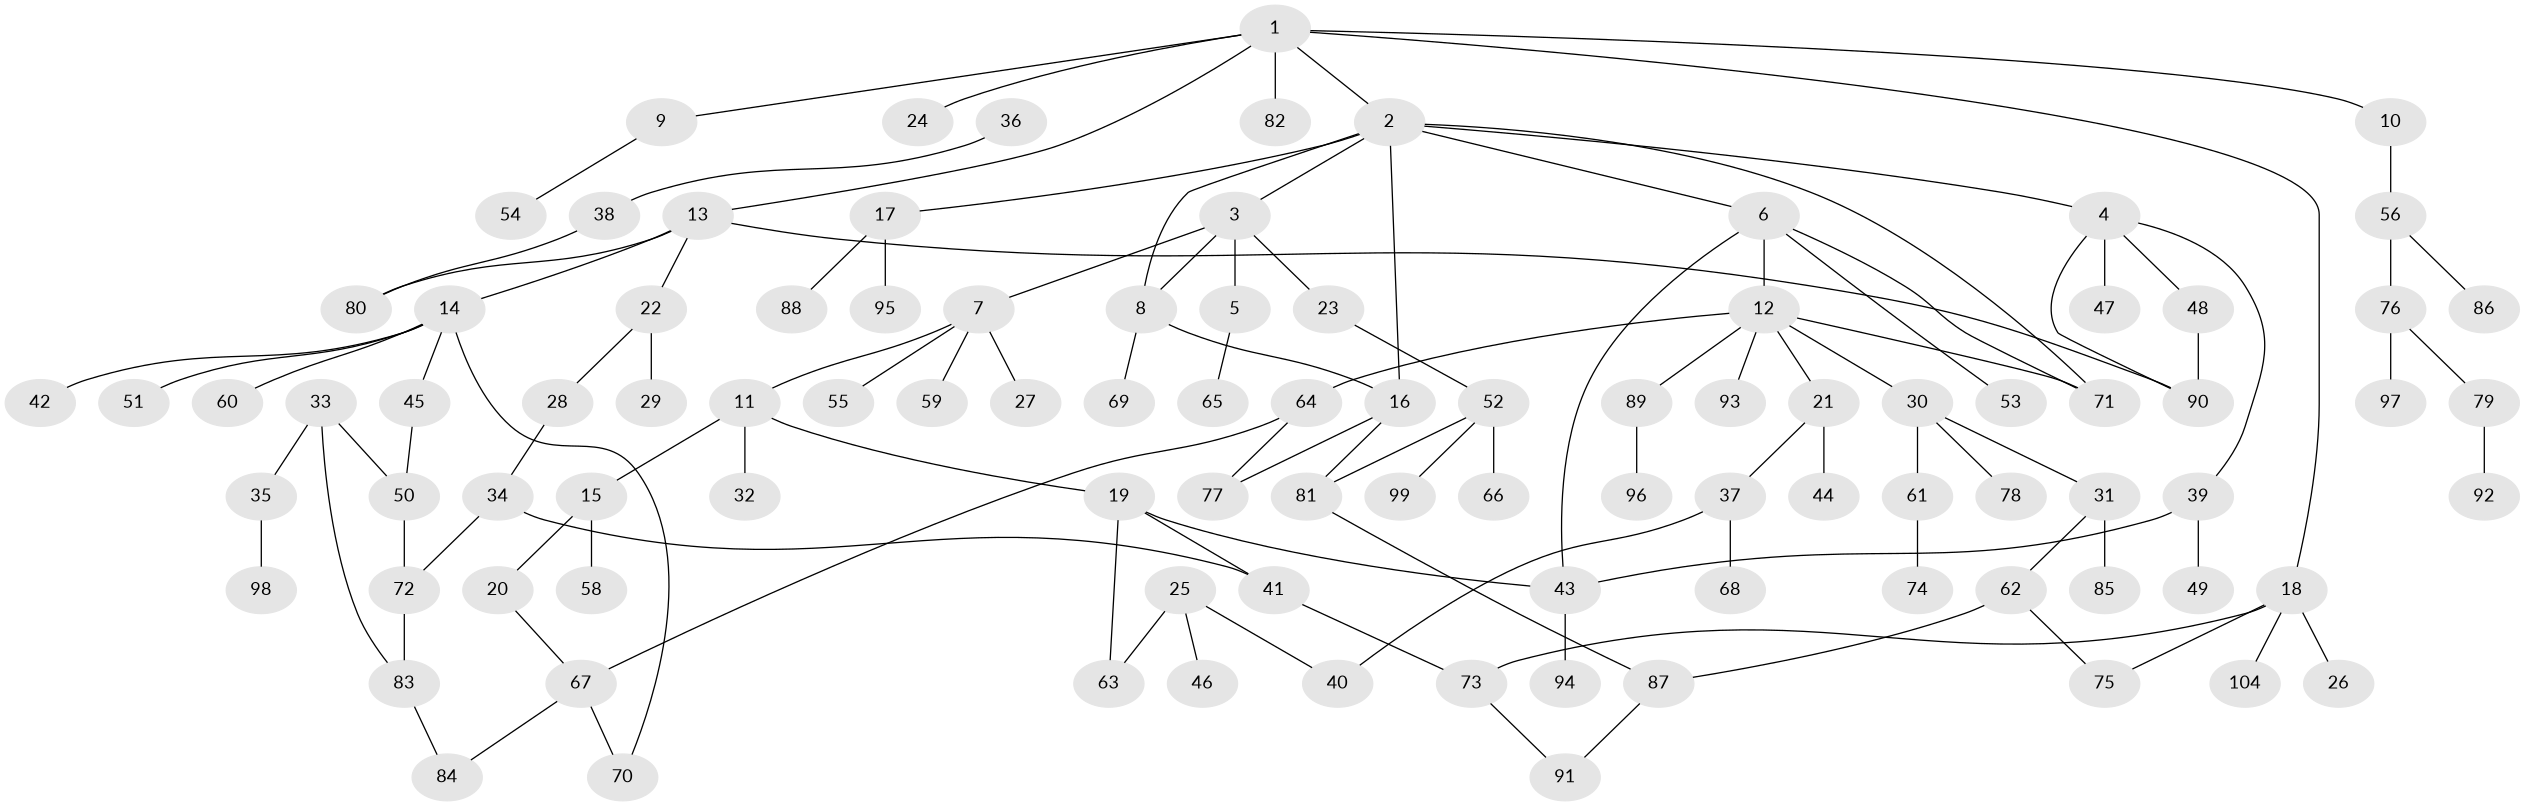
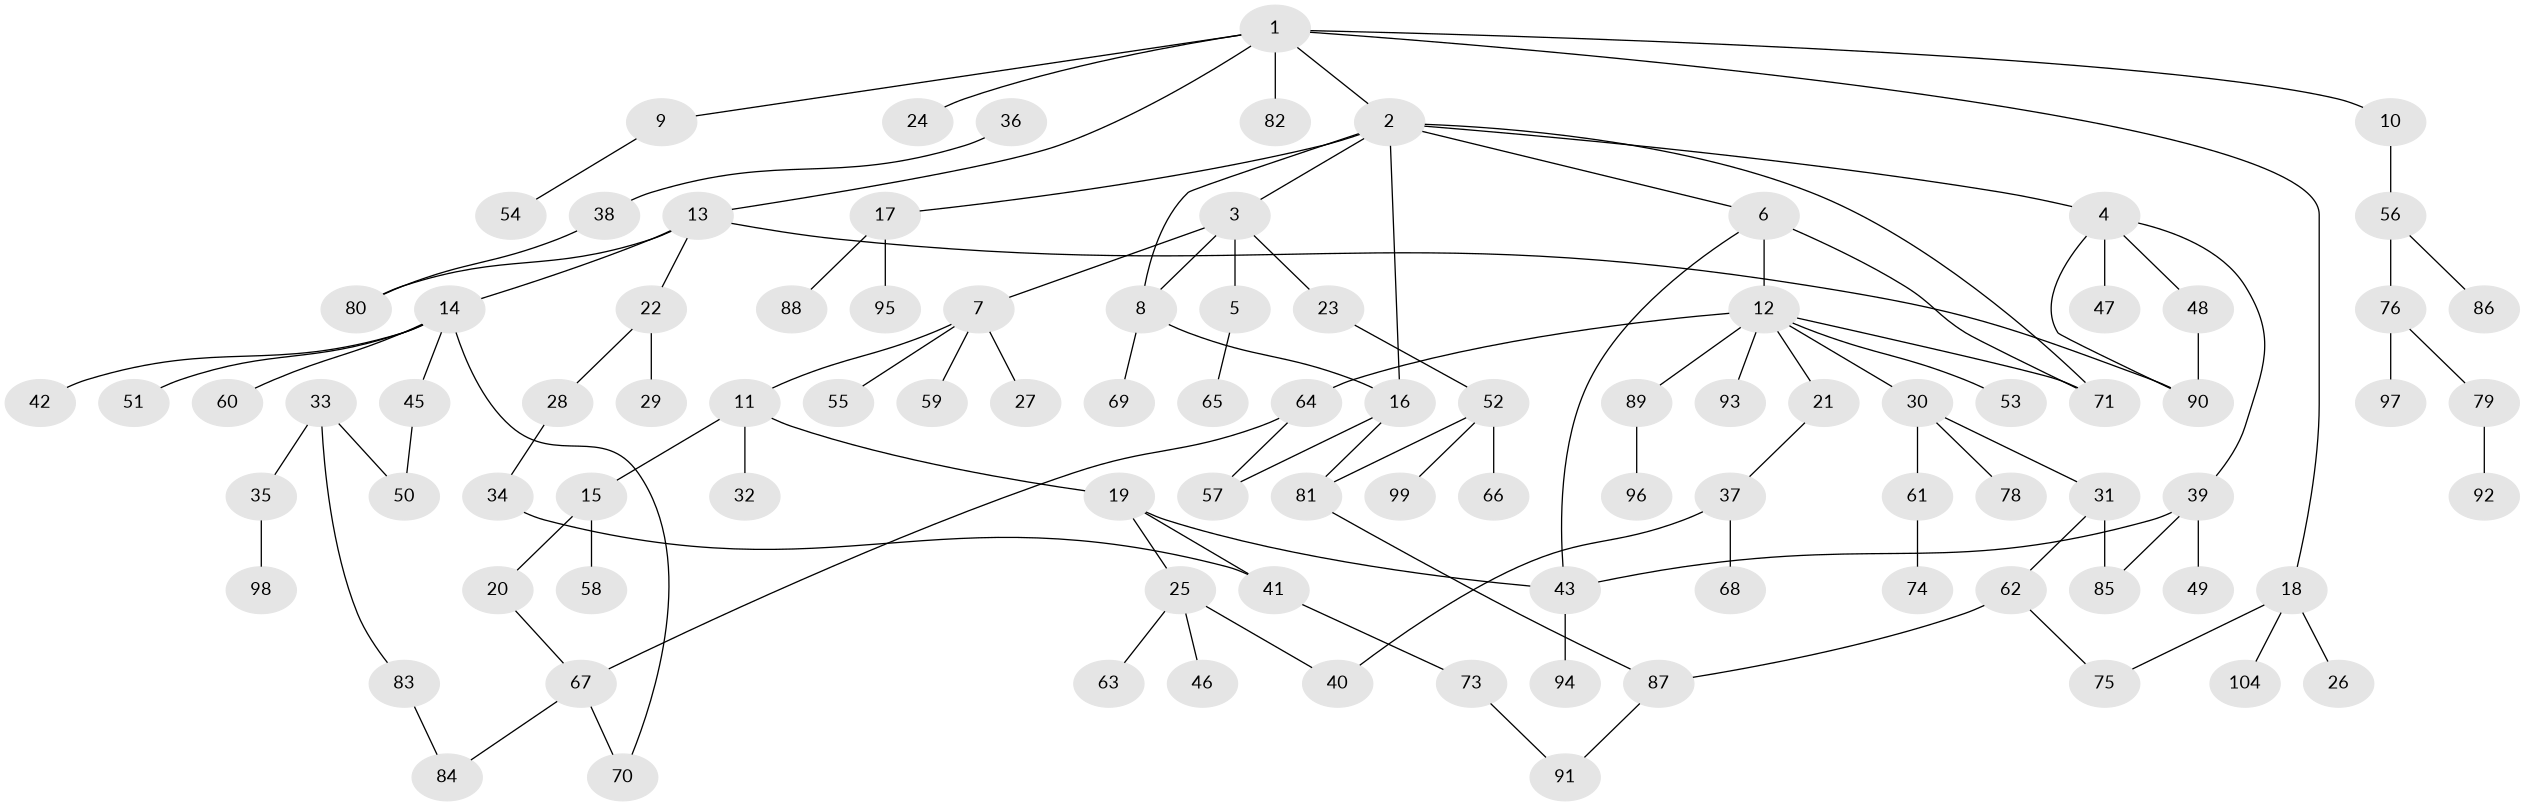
edge "6" -- "53": now "12" -- "53"
node "77": label "77" -> "57"
node "44": removed
edge "39" -- "85": added
node "72": removed
edge "19" -- "63": now "19" -- "25"
edge "18" -- "73": removed
